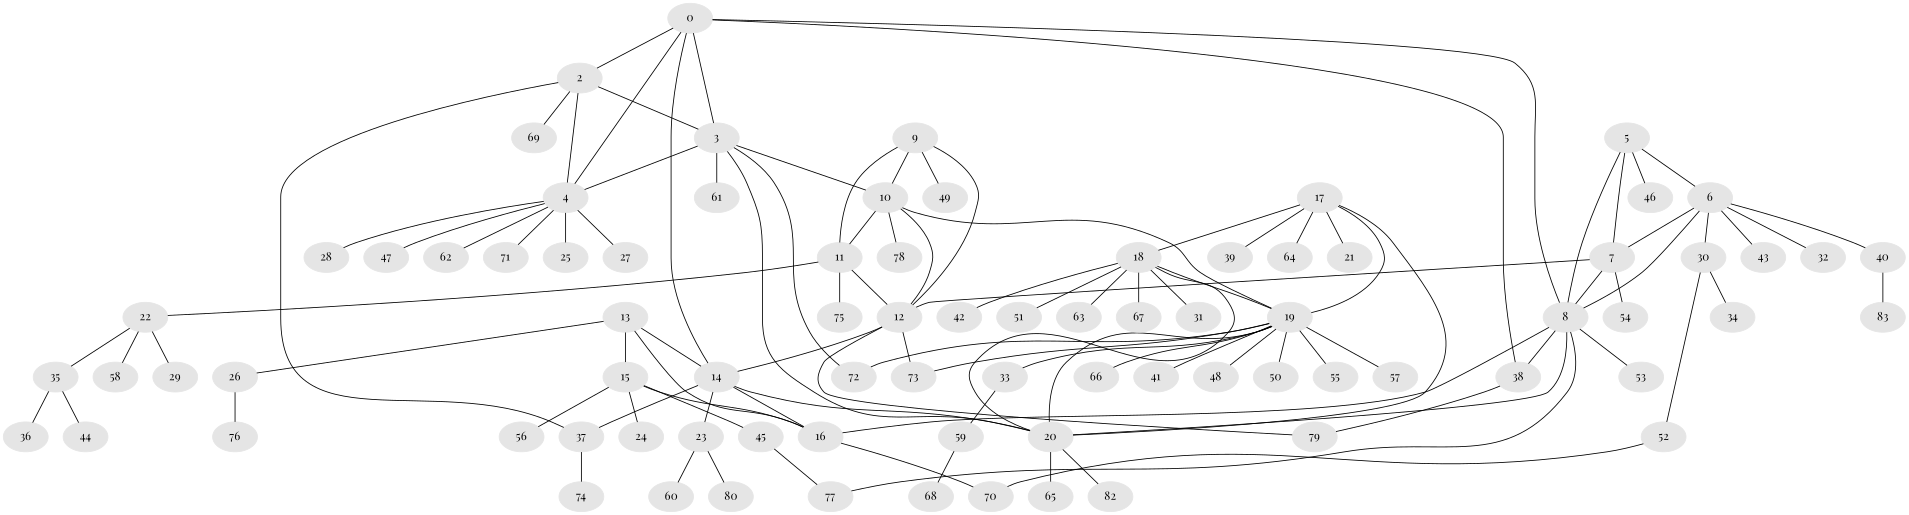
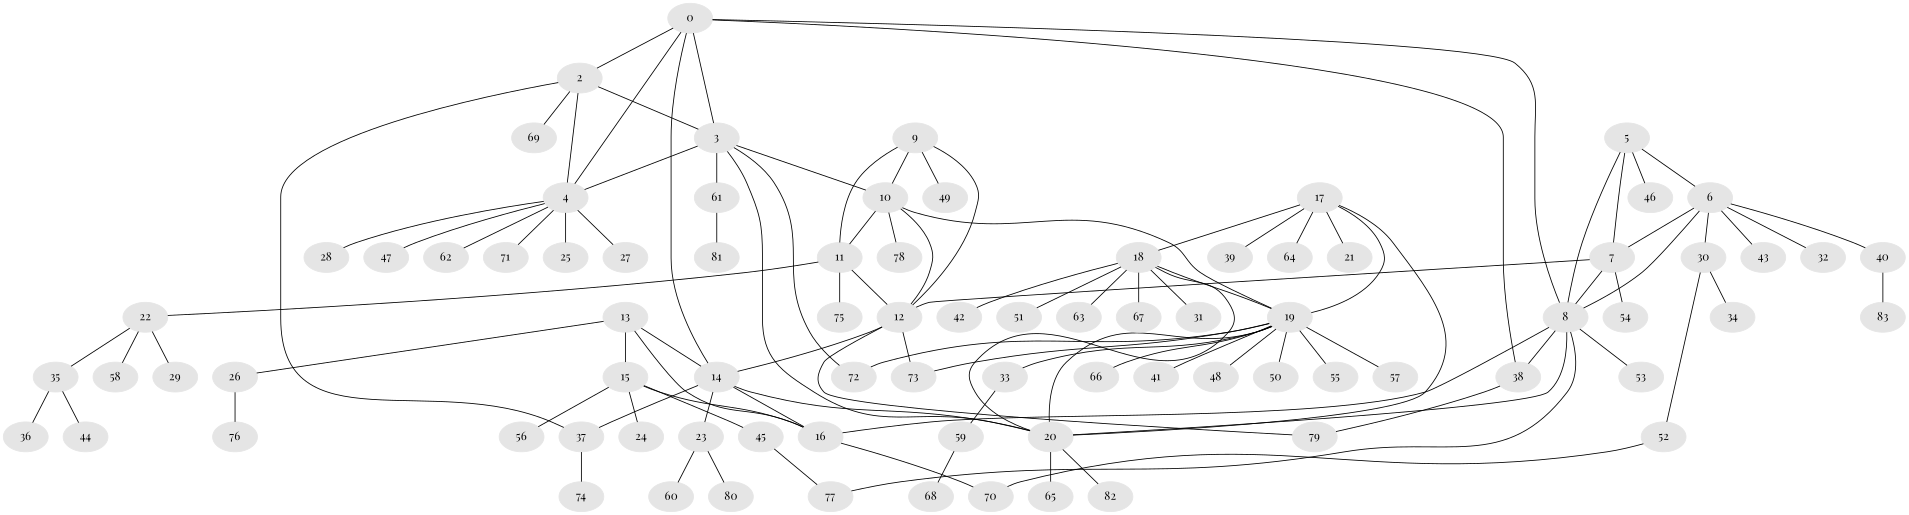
node "81": added
